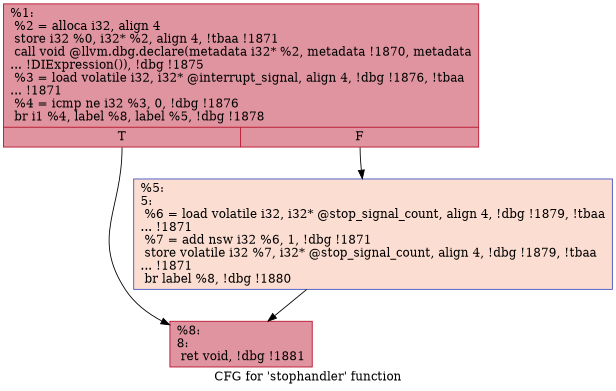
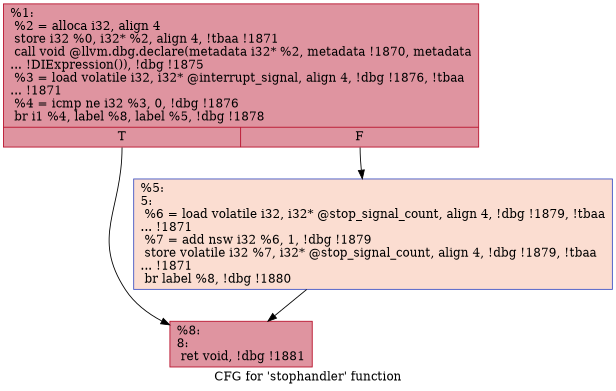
node "%5:": text "%7 = add nsw i32 %6, 1, !dbg !1871" -> "%7 = add nsw i32 %6, 1, !dbg !1879"
